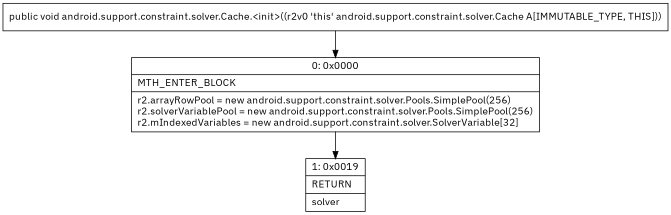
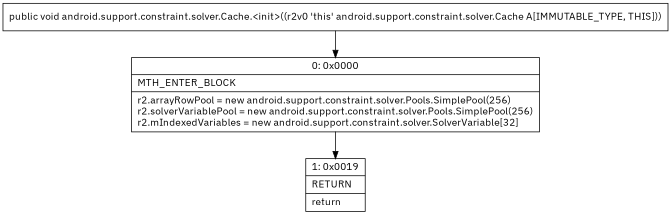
node "1: 0x0019": text "solver" -> "return"
